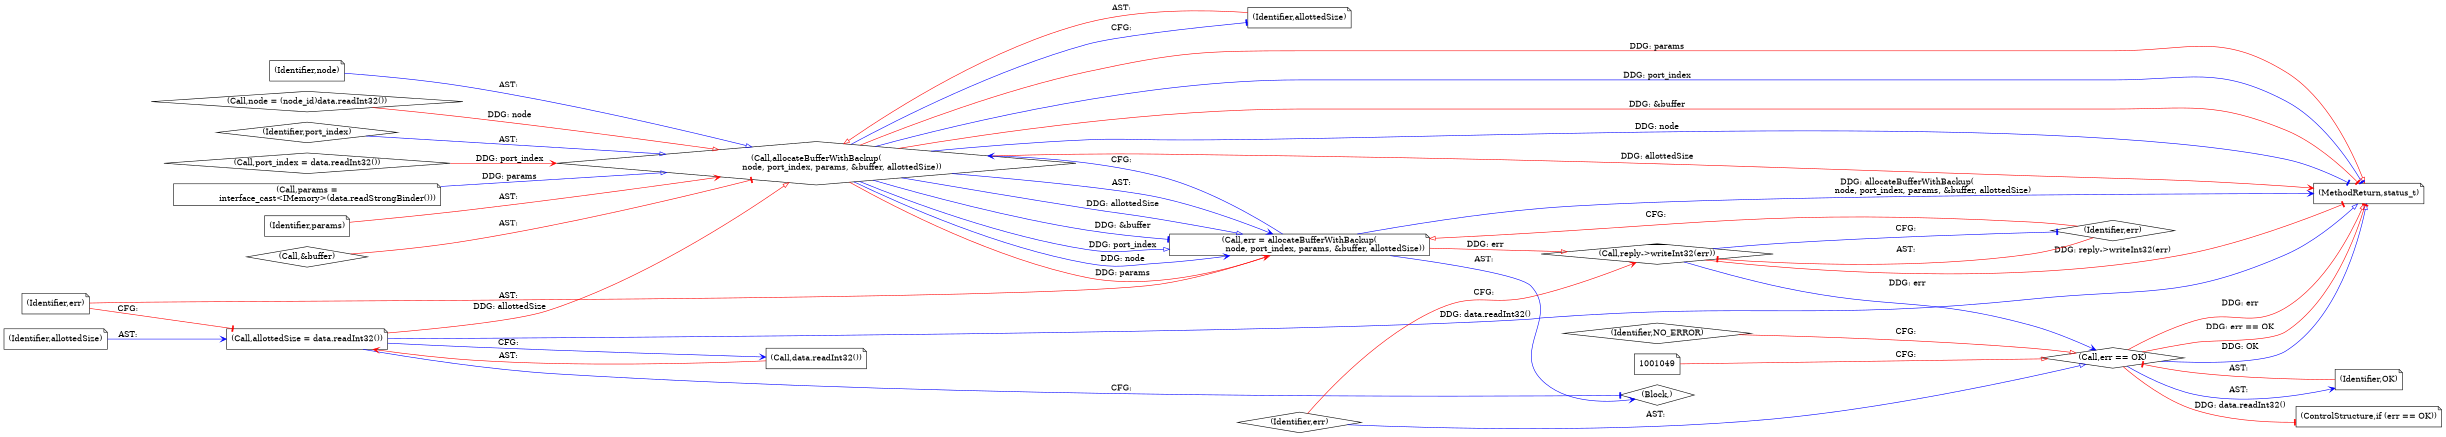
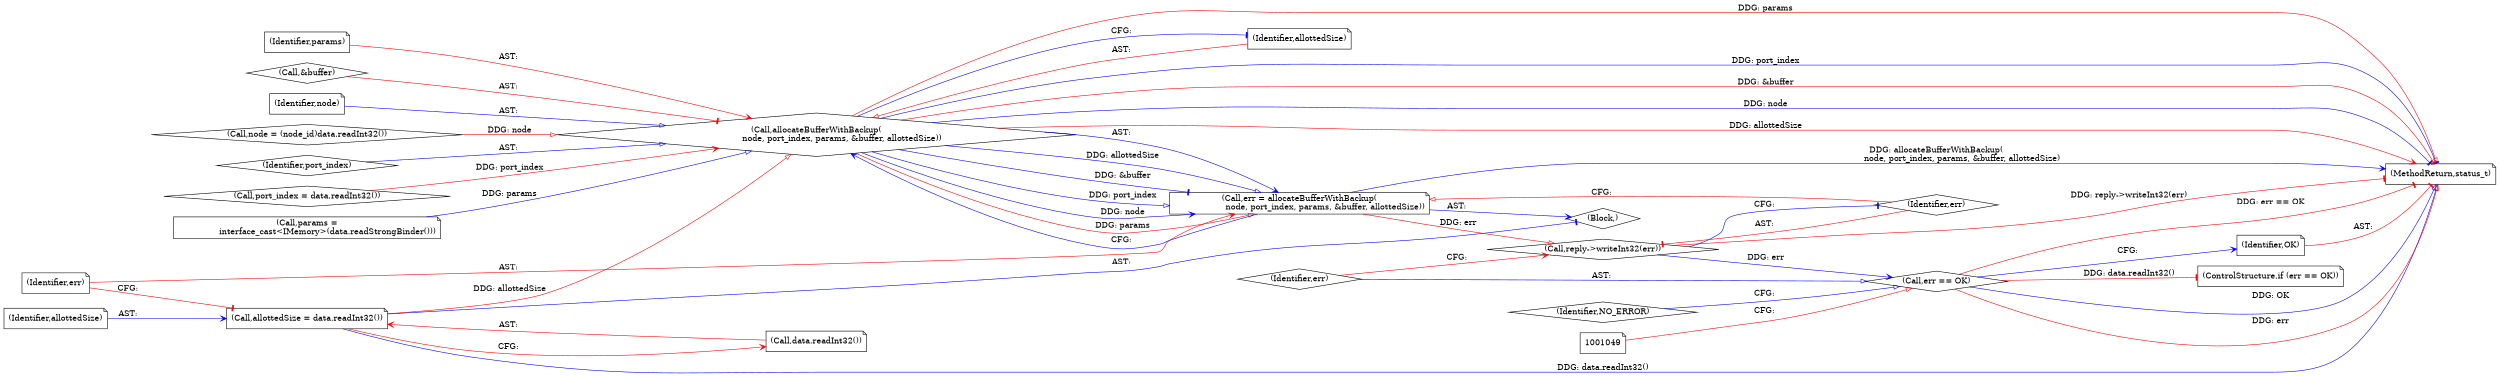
edge "(Identifier,NO_ERROR)" -> "(Call,err == OK)": color red -> blue
edge "(Call,allottedSize = data.readInt32())" -> "(Call,data.readInt32())": color blue -> red
edge "(Identifier,OK)" -> "(Call,err == OK)": now "(Identifier,OK)" -> "(MethodReturn,status_t)"
edge "(Call,allottedSize = data.readInt32())" -> "(Block,)": label "CFG: " -> "AST: "
edge "(Call,err == OK)" -> "(Identifier,OK)": label "AST: " -> "CFG: "
